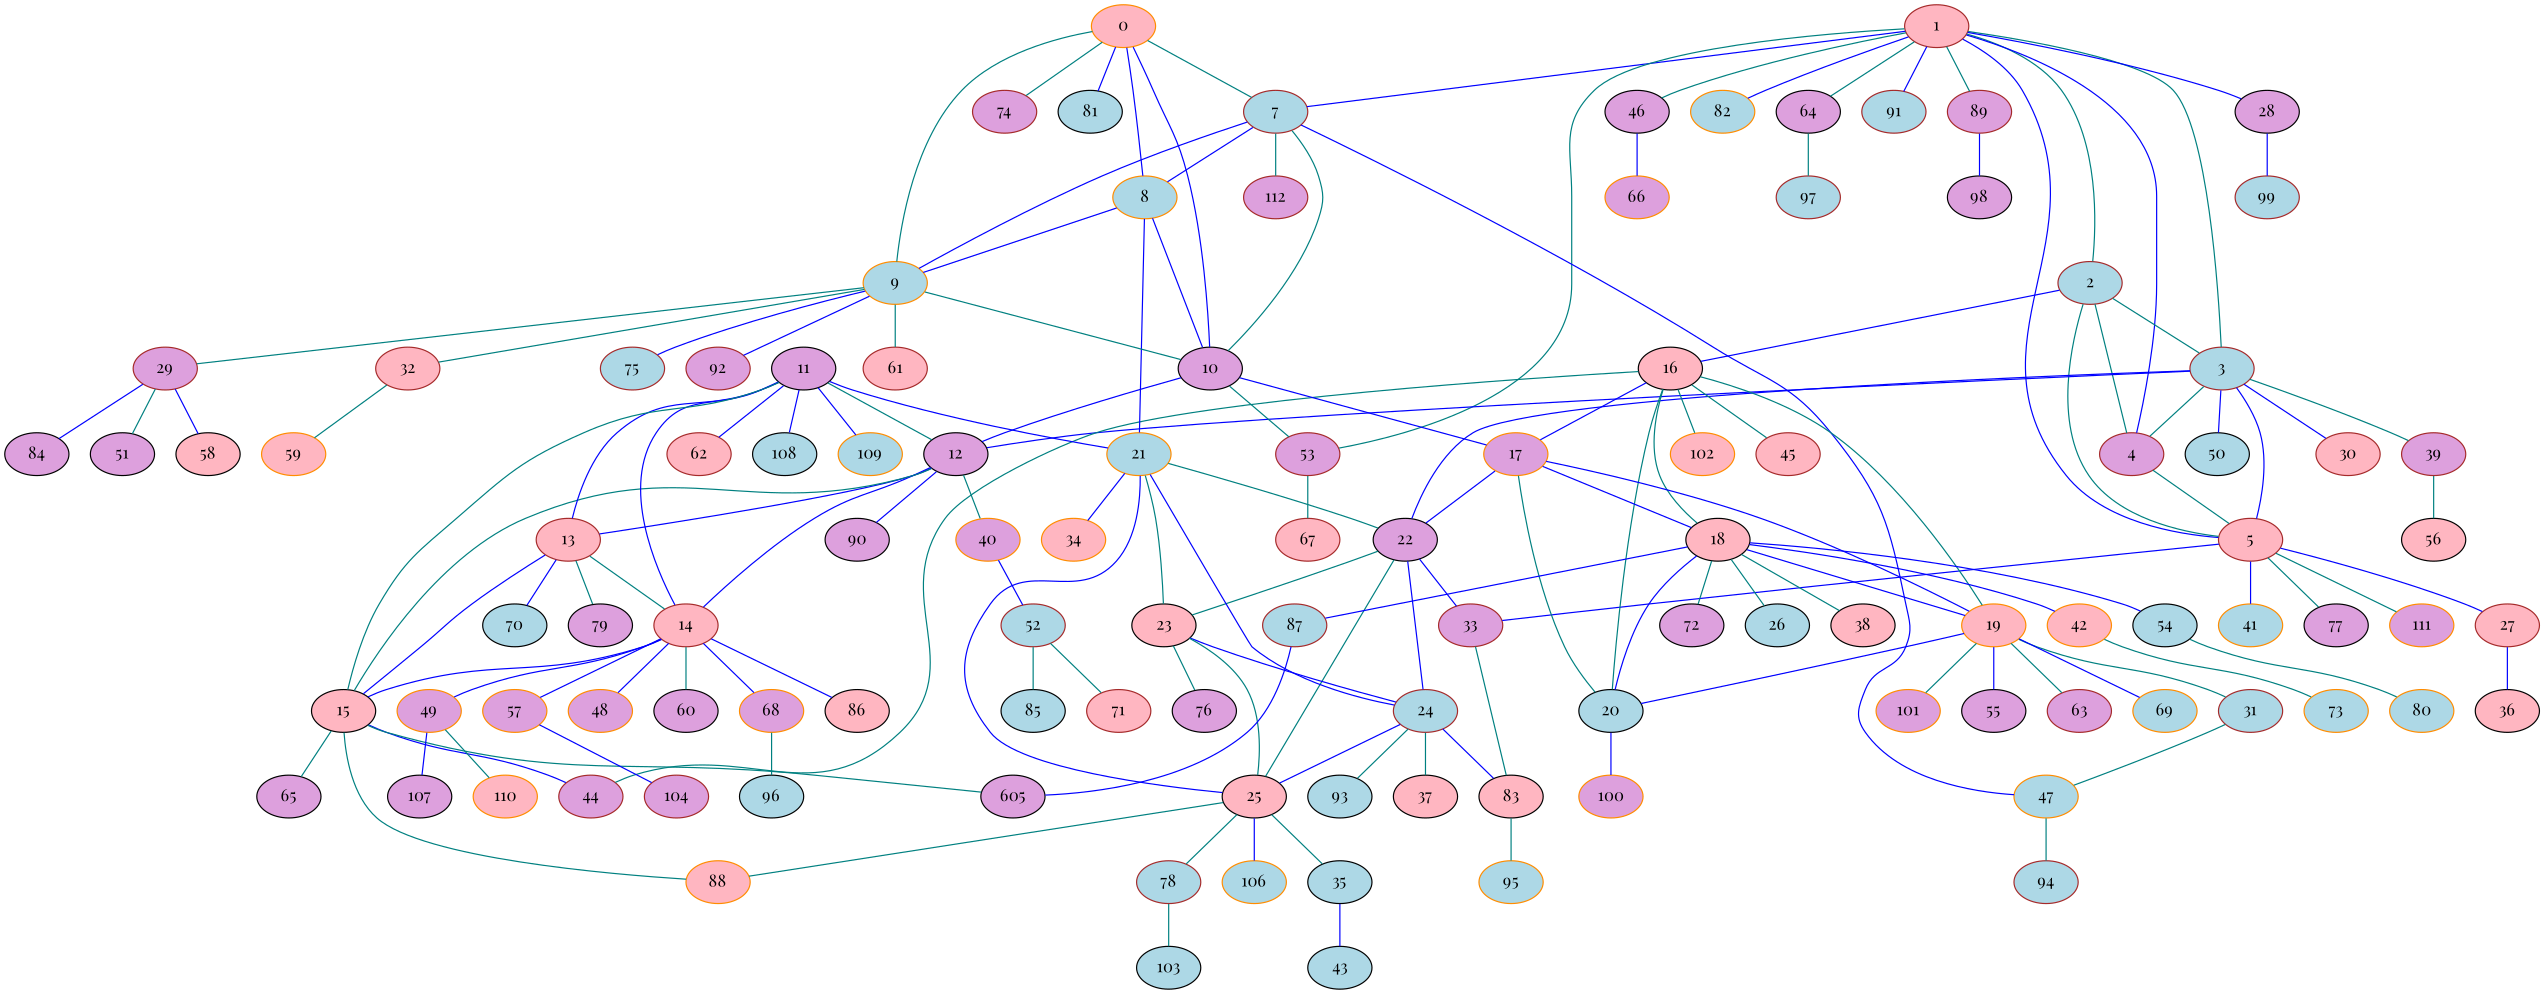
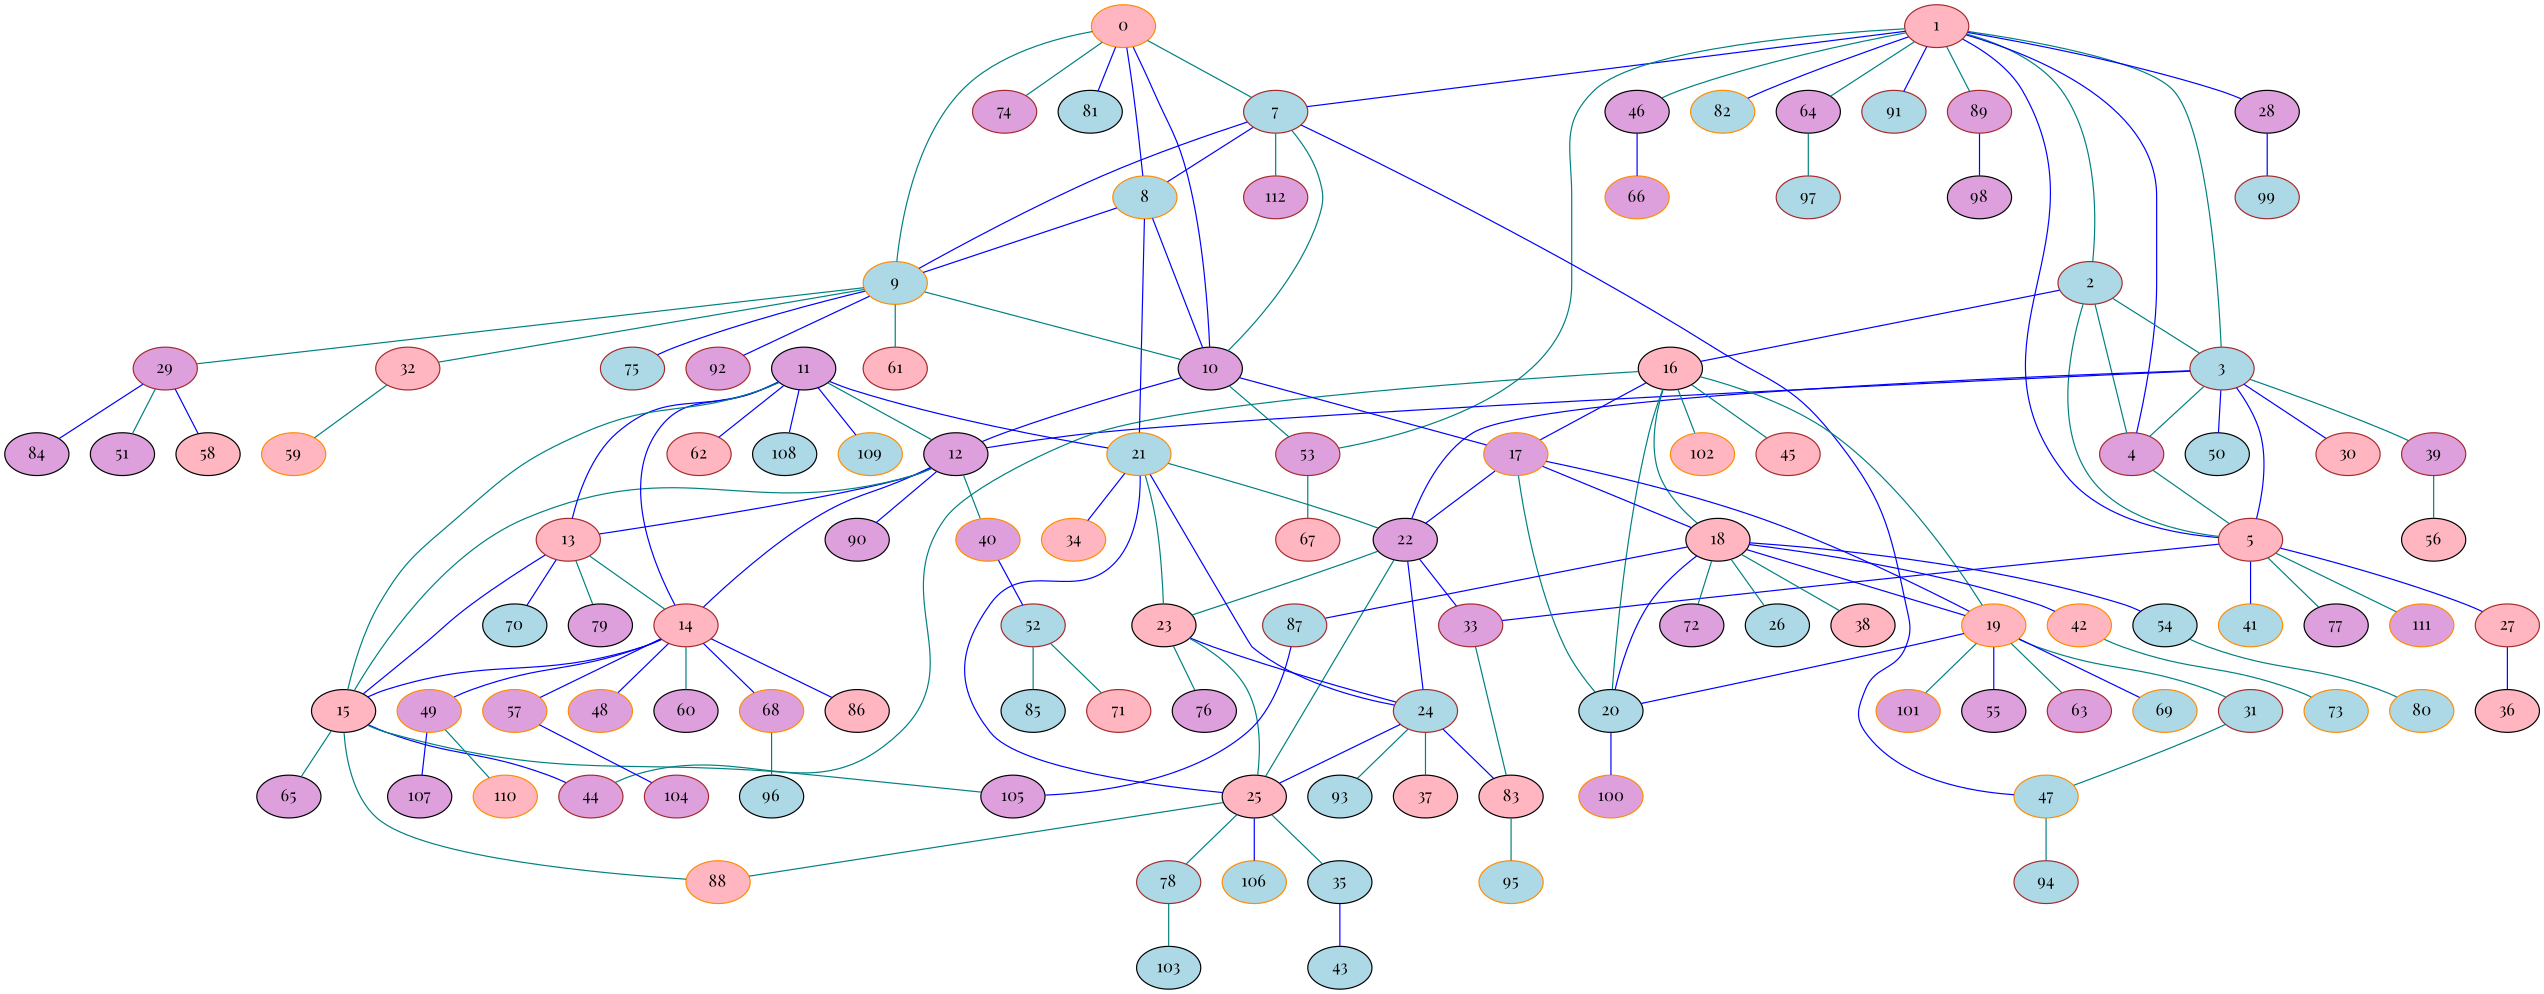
node "605": label "605" -> "105"
